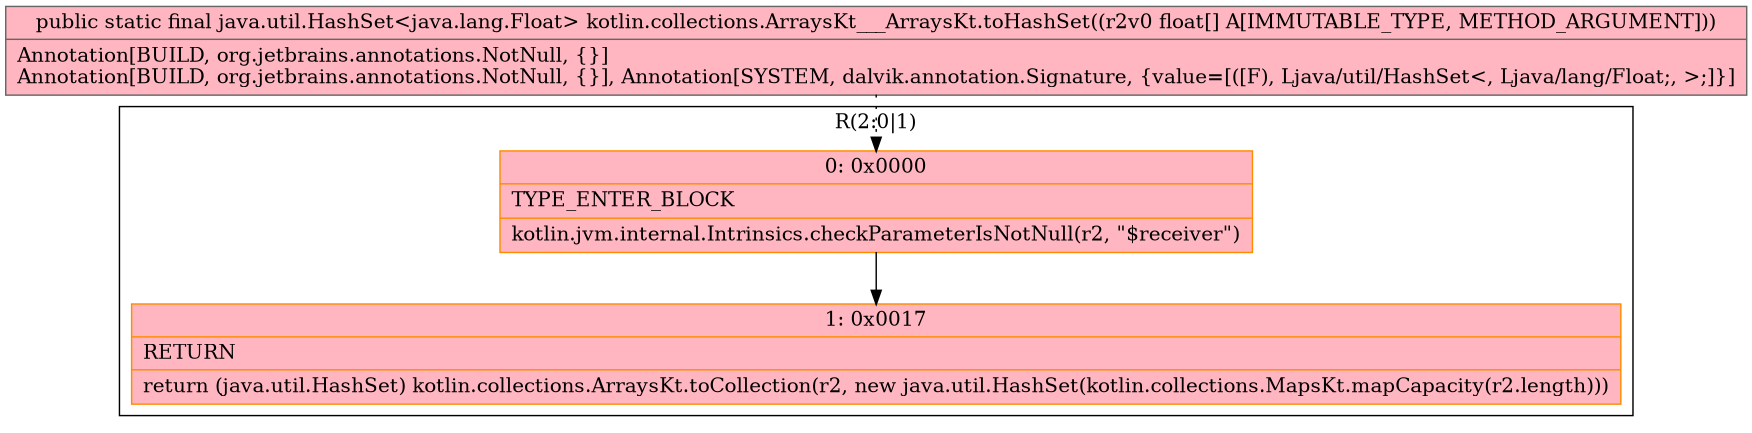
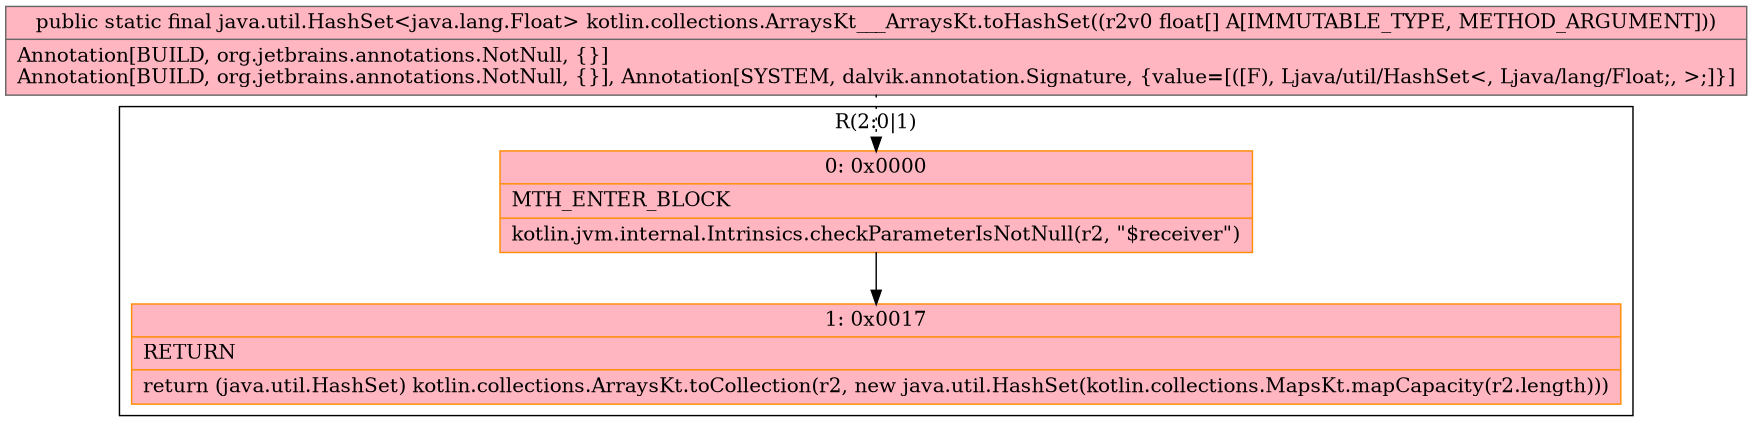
node "0: 0x0000": text "TYPE_ENTER_BLOCK" -> "MTH_ENTER_BLOCK"
